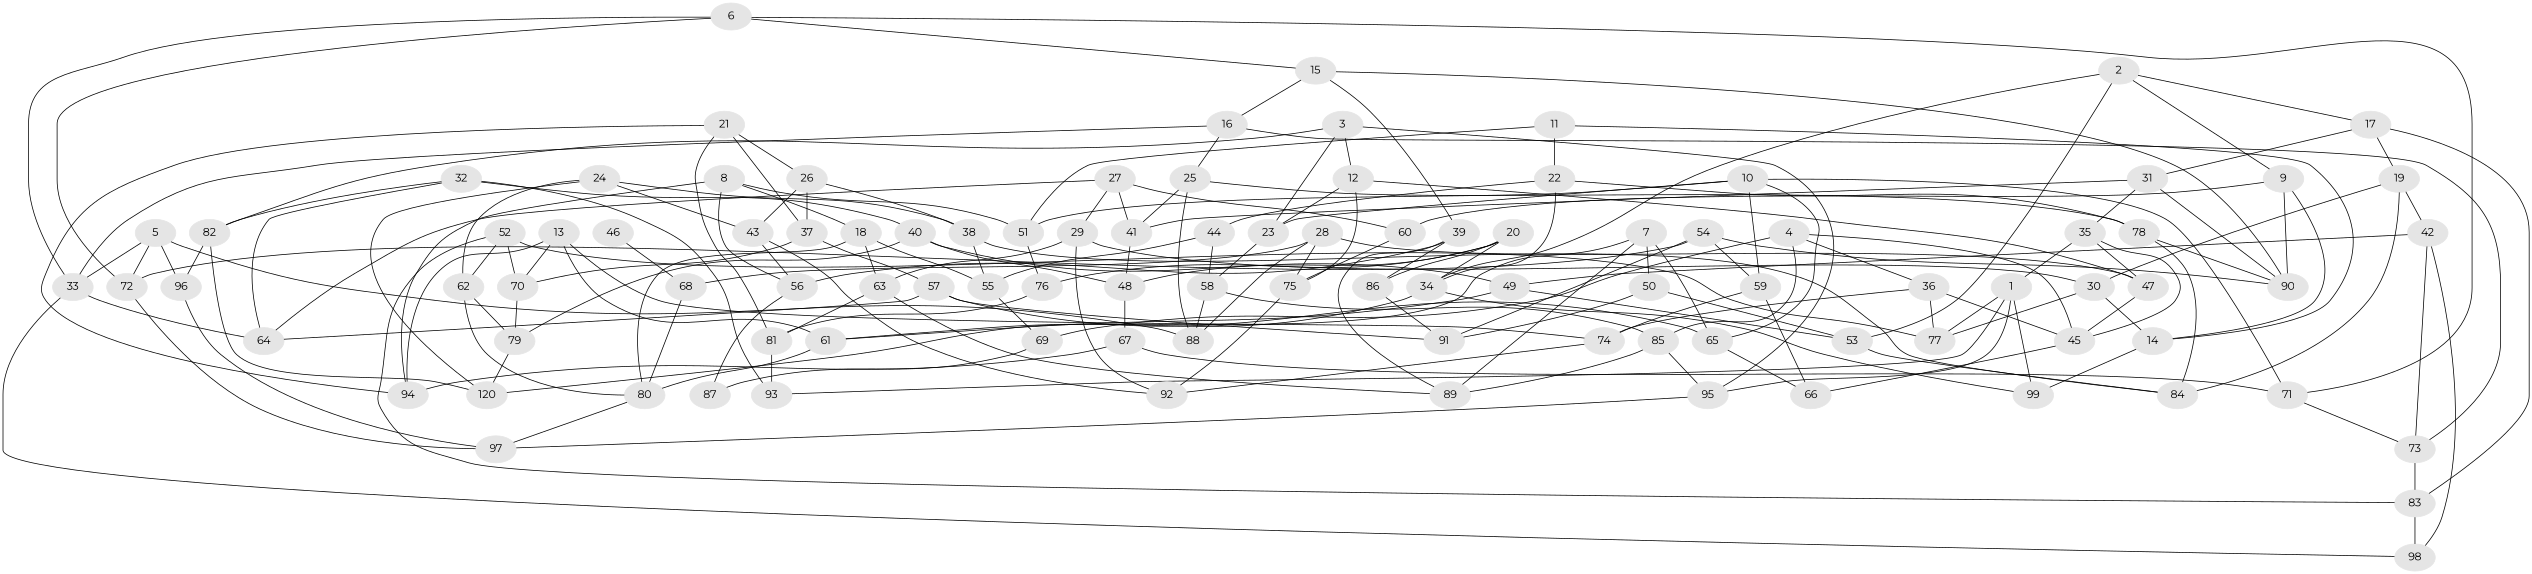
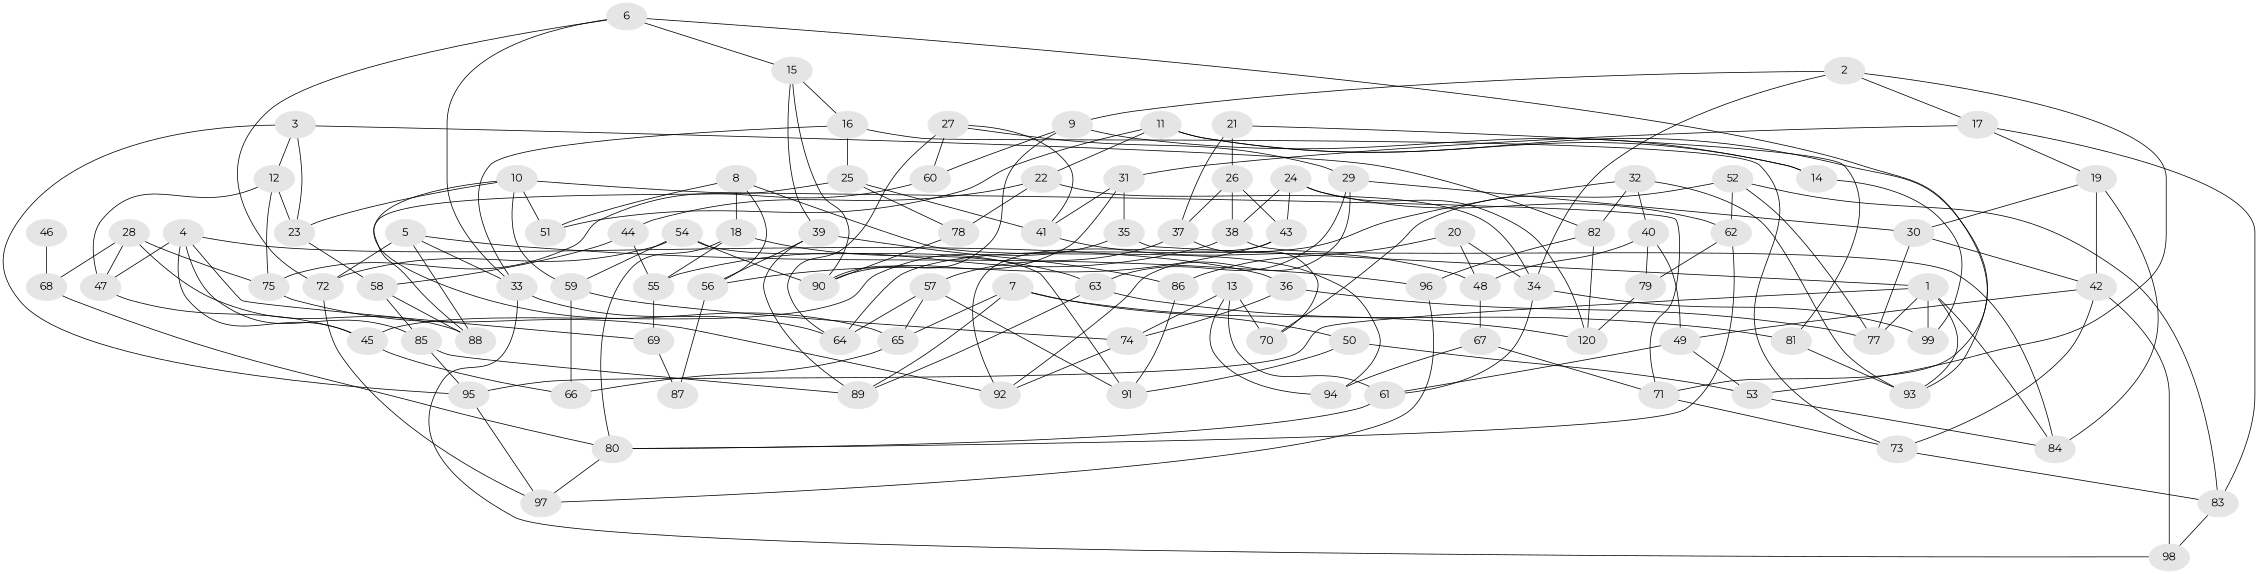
edge "11" -- "93": added
edge "21" -- "94": removed
edge "35" -- "47": now "4" -- "47"
node "76": removed
edge "78" -- "84": now "1" -- "84"
edge "36" -- "45": removed
edge "70" -- "79": removed
edge "30" -- "14": now "30" -- "42"
